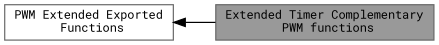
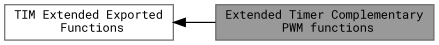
node "PWM Extended Exported Functions": label "PWM Extended Exported Functions" -> "TIM Extended Exported Functions"
